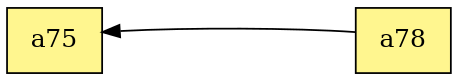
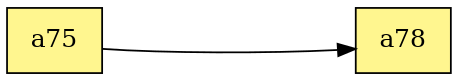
edge "a78" -> "a75": reversed
